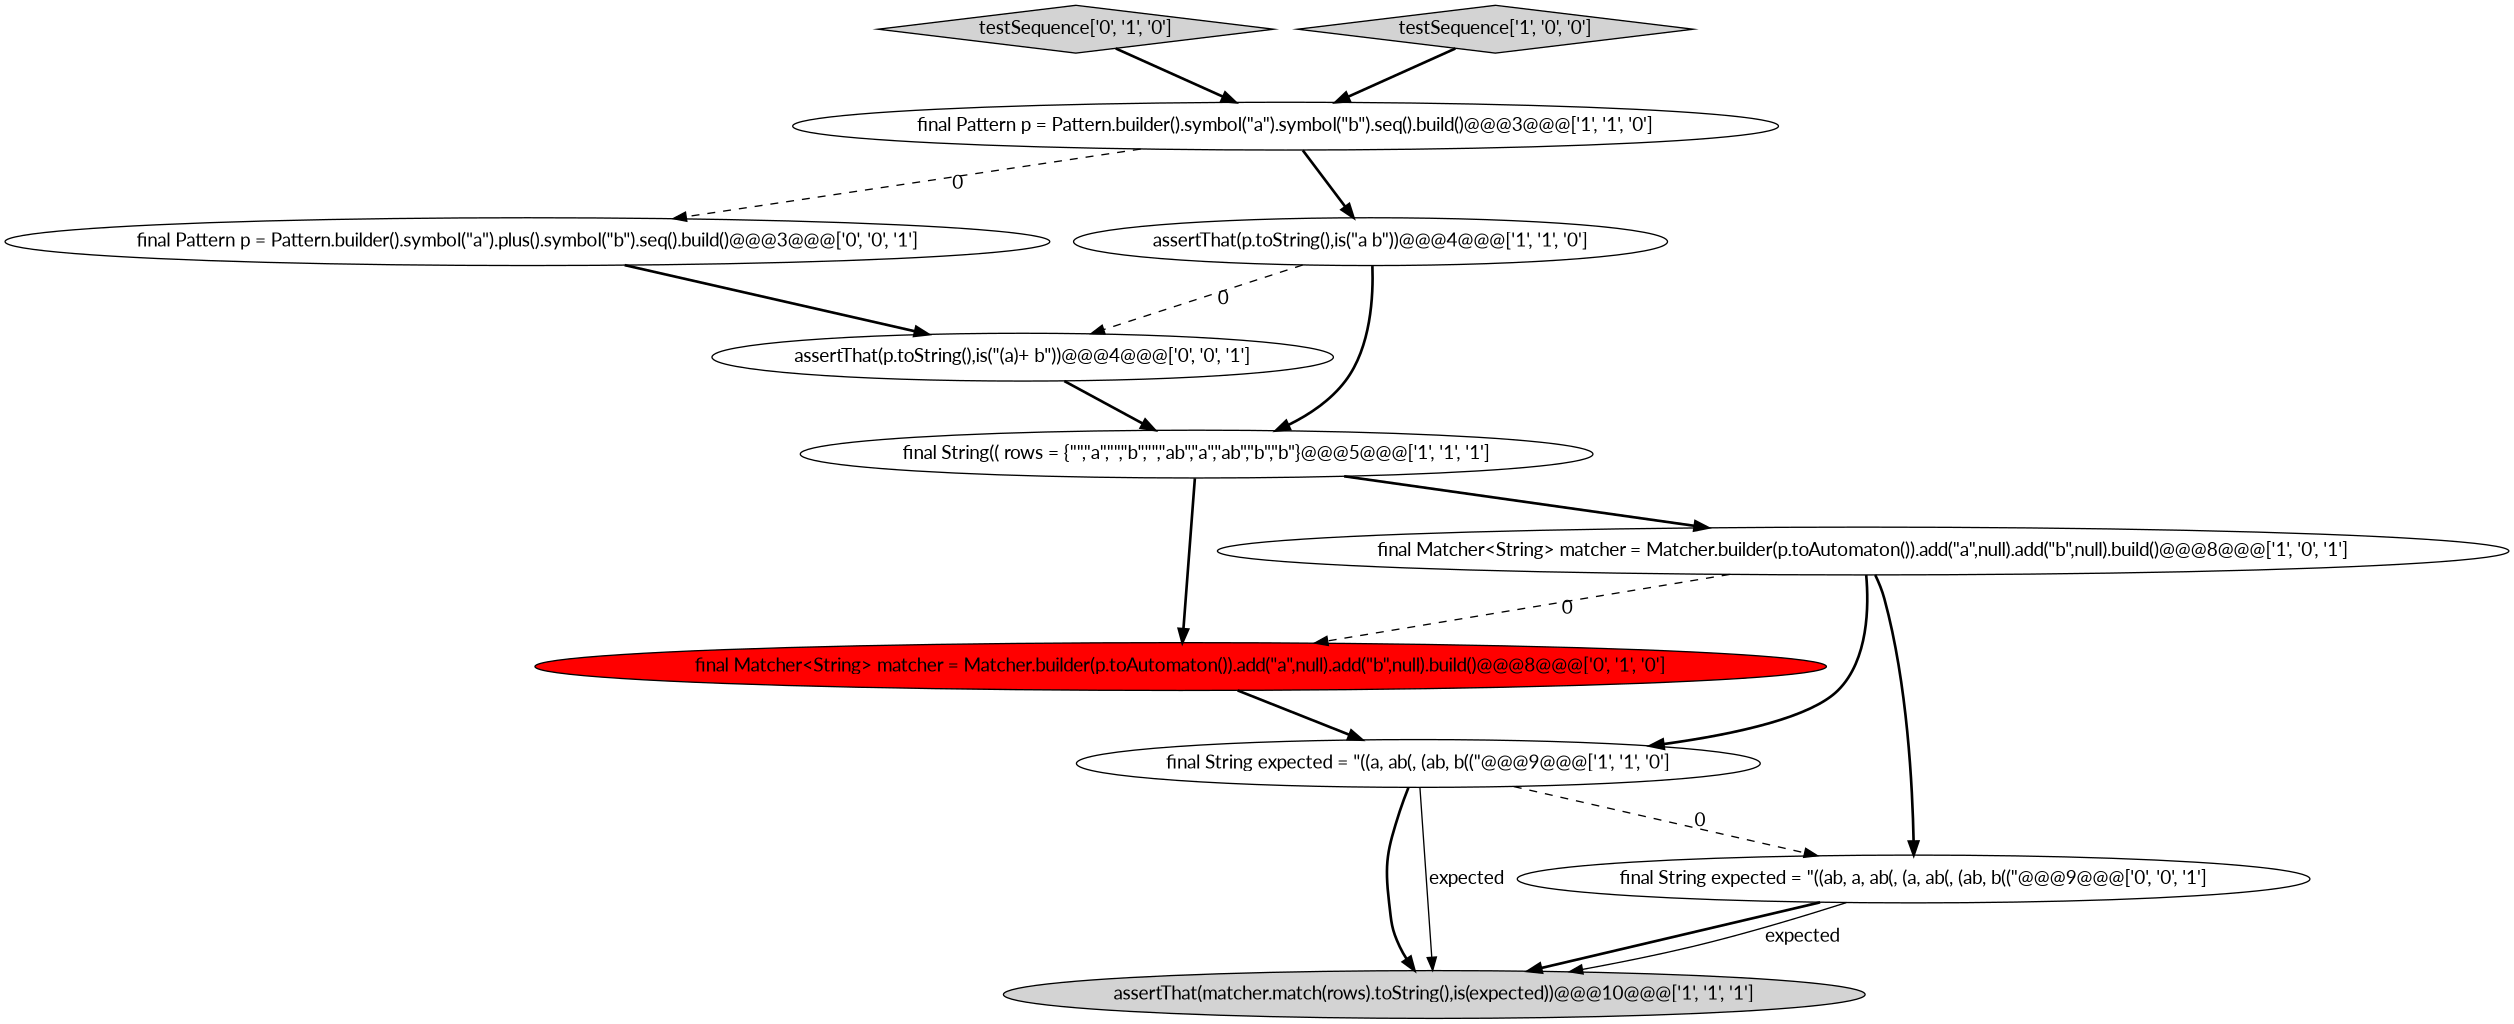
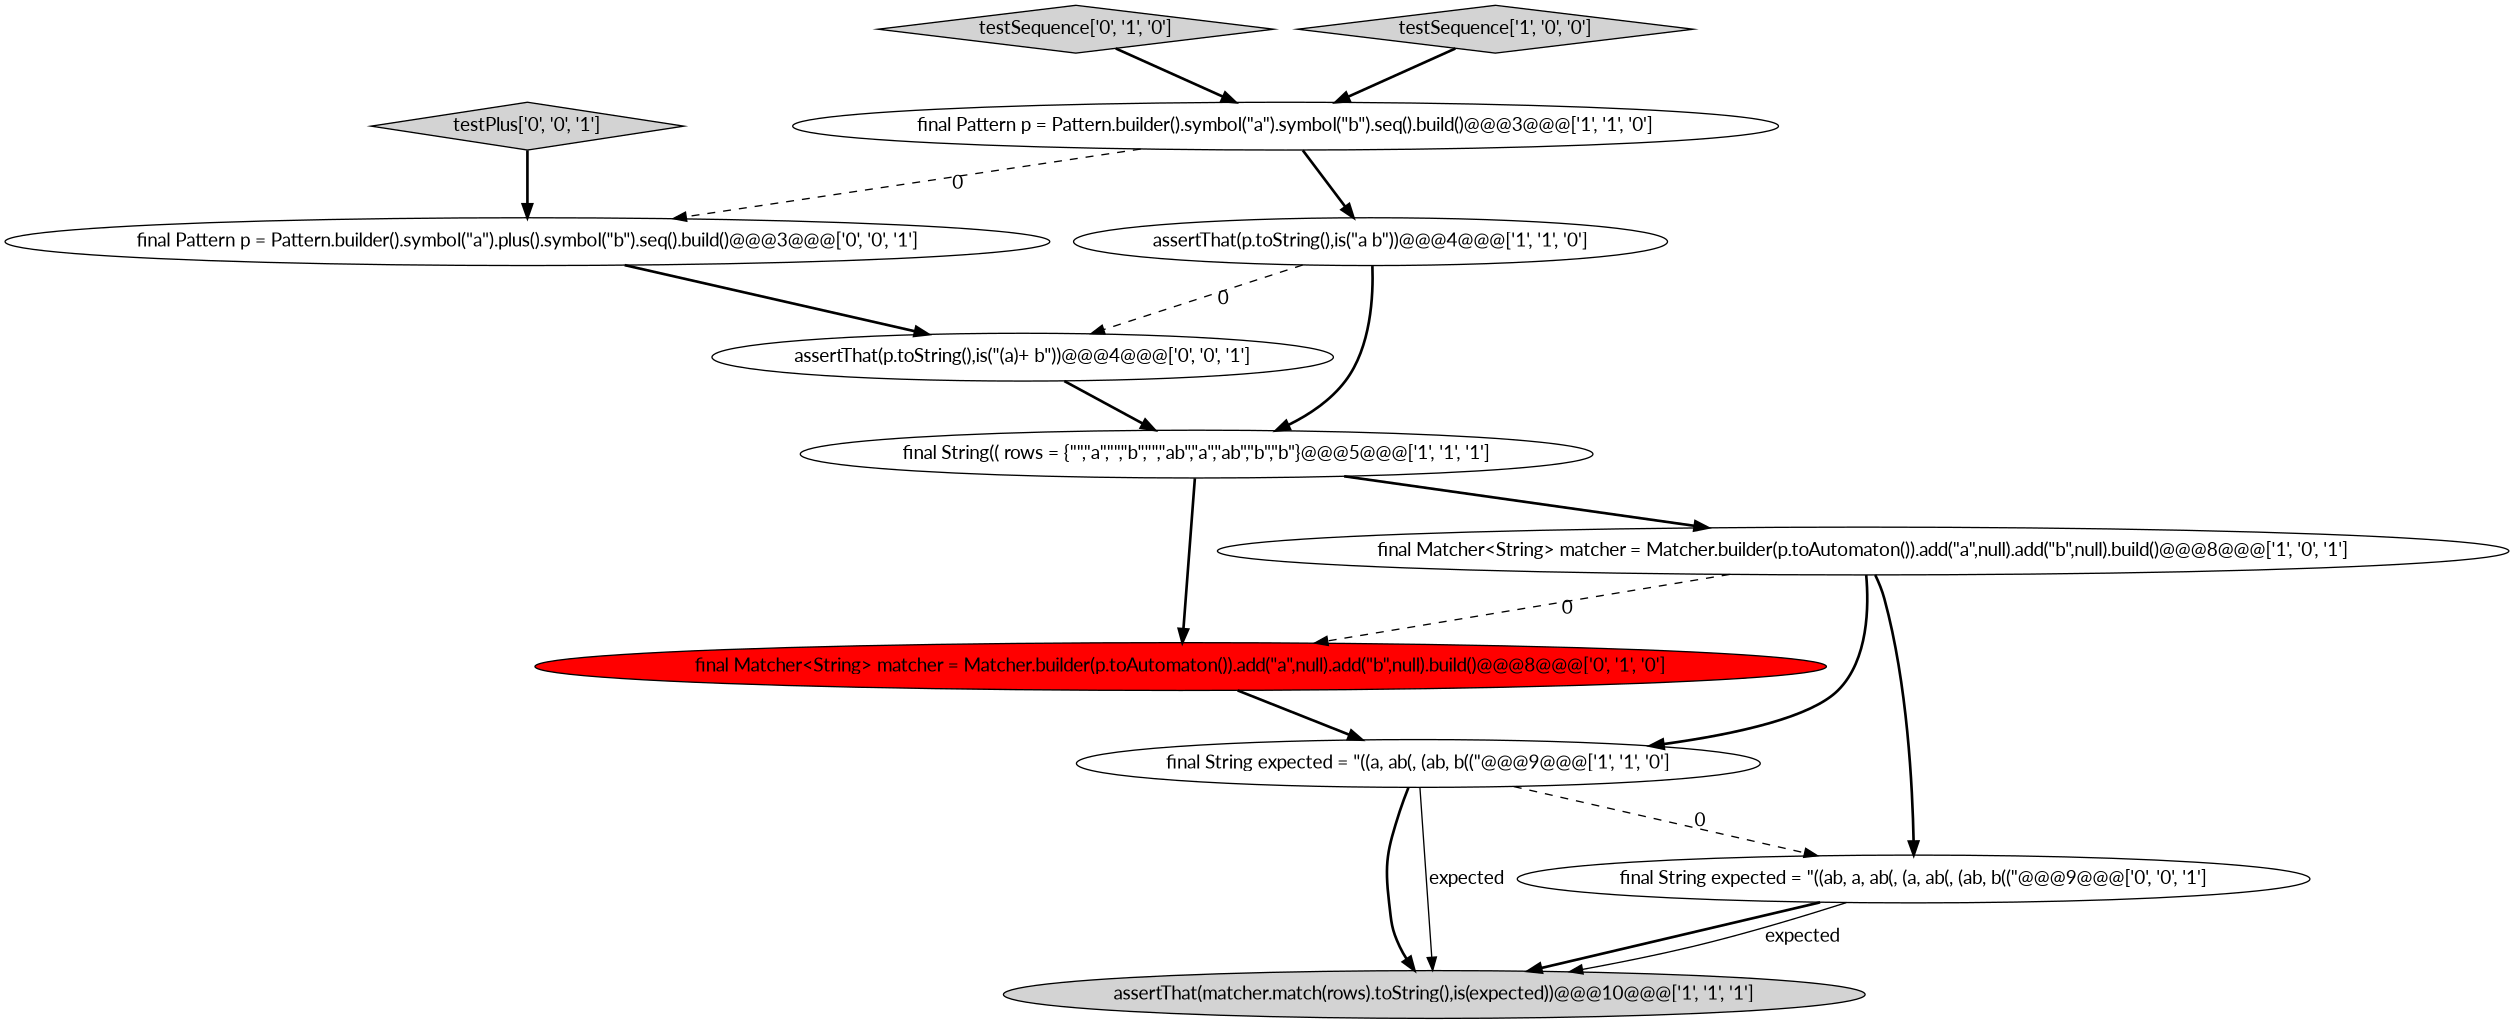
node "testPlus['0', '0', '1']": added
